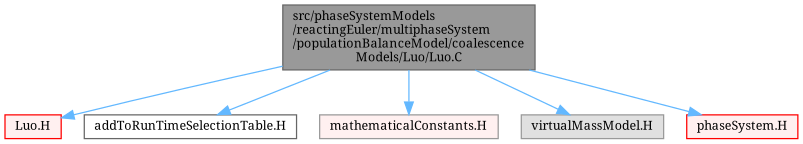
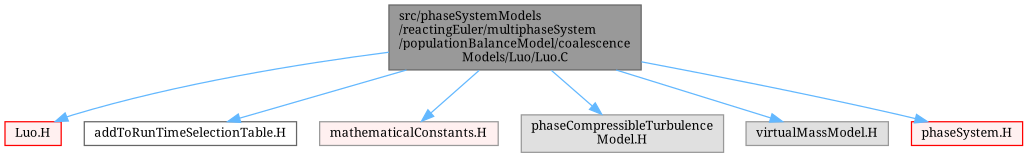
node "phaseCompressibleTurbulence Model.H": added
